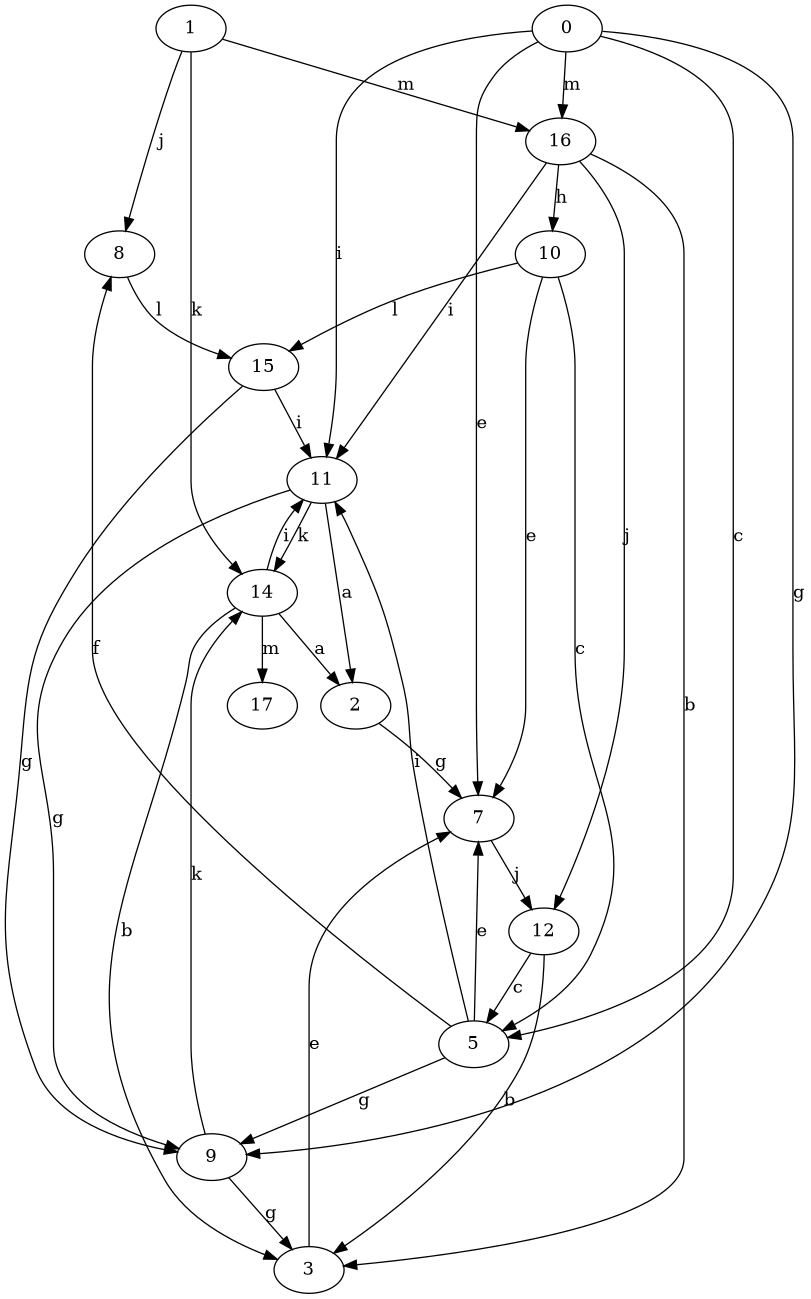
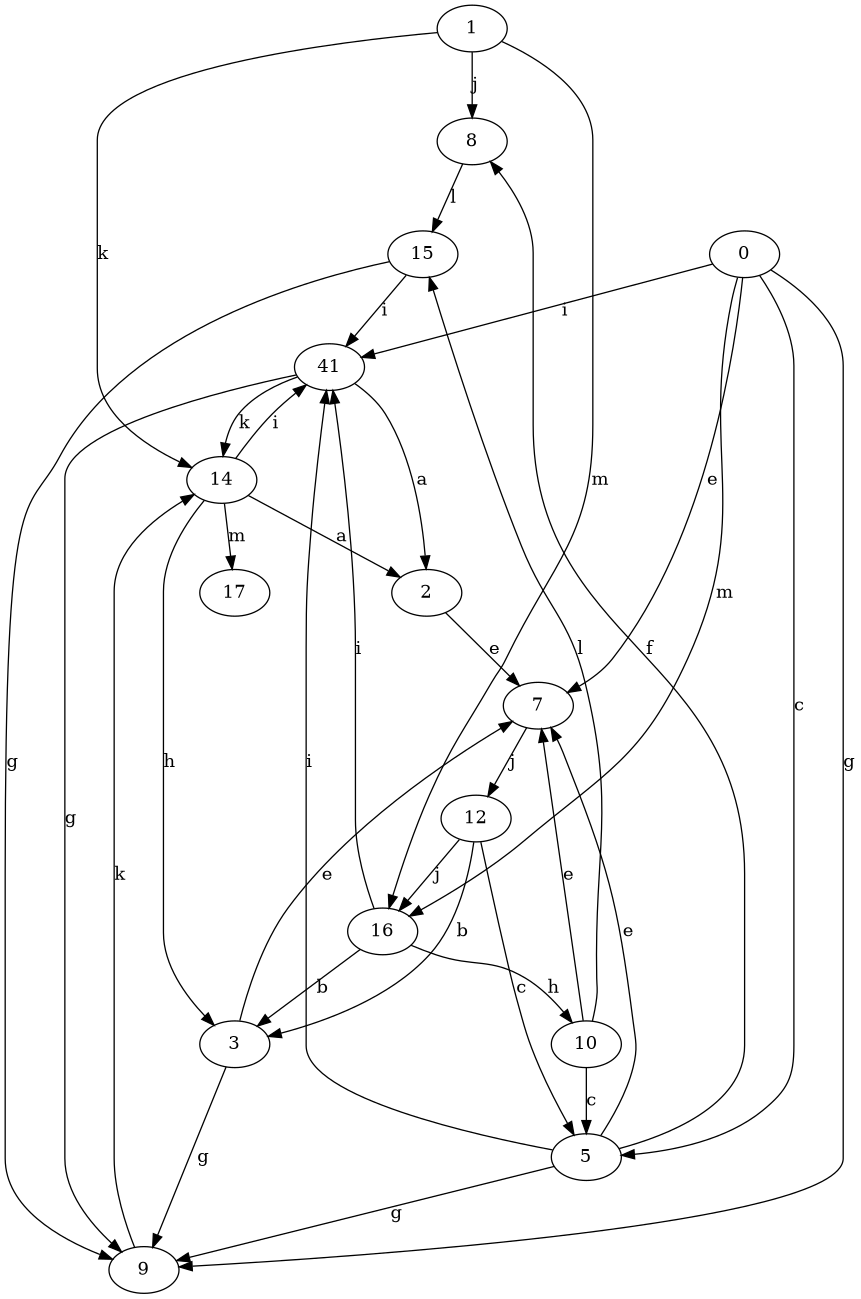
node "11": label "11" -> "41"
edge "16" -> "12": reversed
edge "2" -> "7": label "g" -> "e"
edge "14" -> "3": label "b" -> "h"
edge "9" -> "3": reversed
